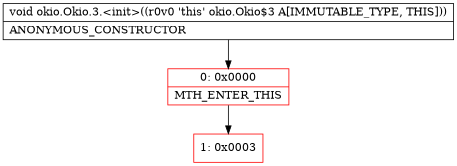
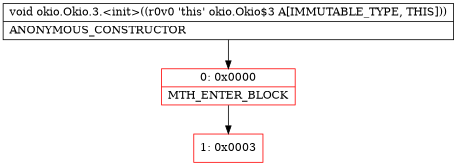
node "0: 0x0000": text "MTH_ENTER_THIS" -> "MTH_ENTER_BLOCK"
